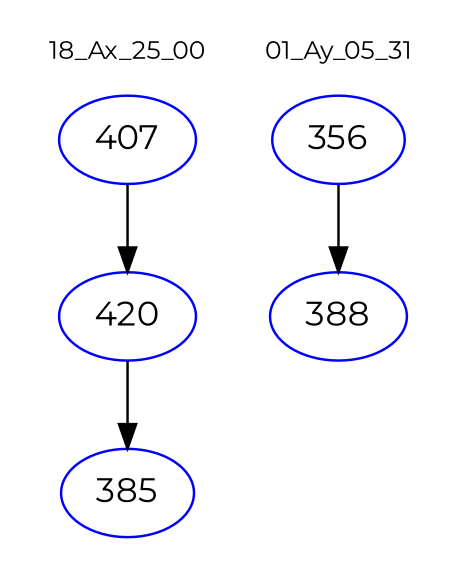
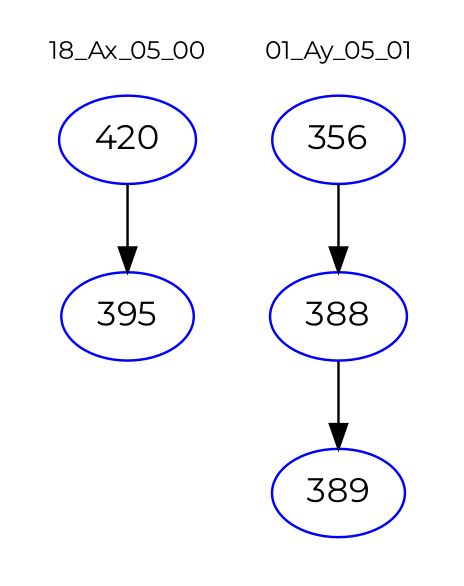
cluster "18_Ax_25_00": label "18_Ax_25_00" -> "18_Ax_05_00"
cluster "01_Ay_05_31": label "01_Ay_05_31" -> "01_Ay_05_01"
node "407": removed
node "385": label "385" -> "395"
node "389": added
